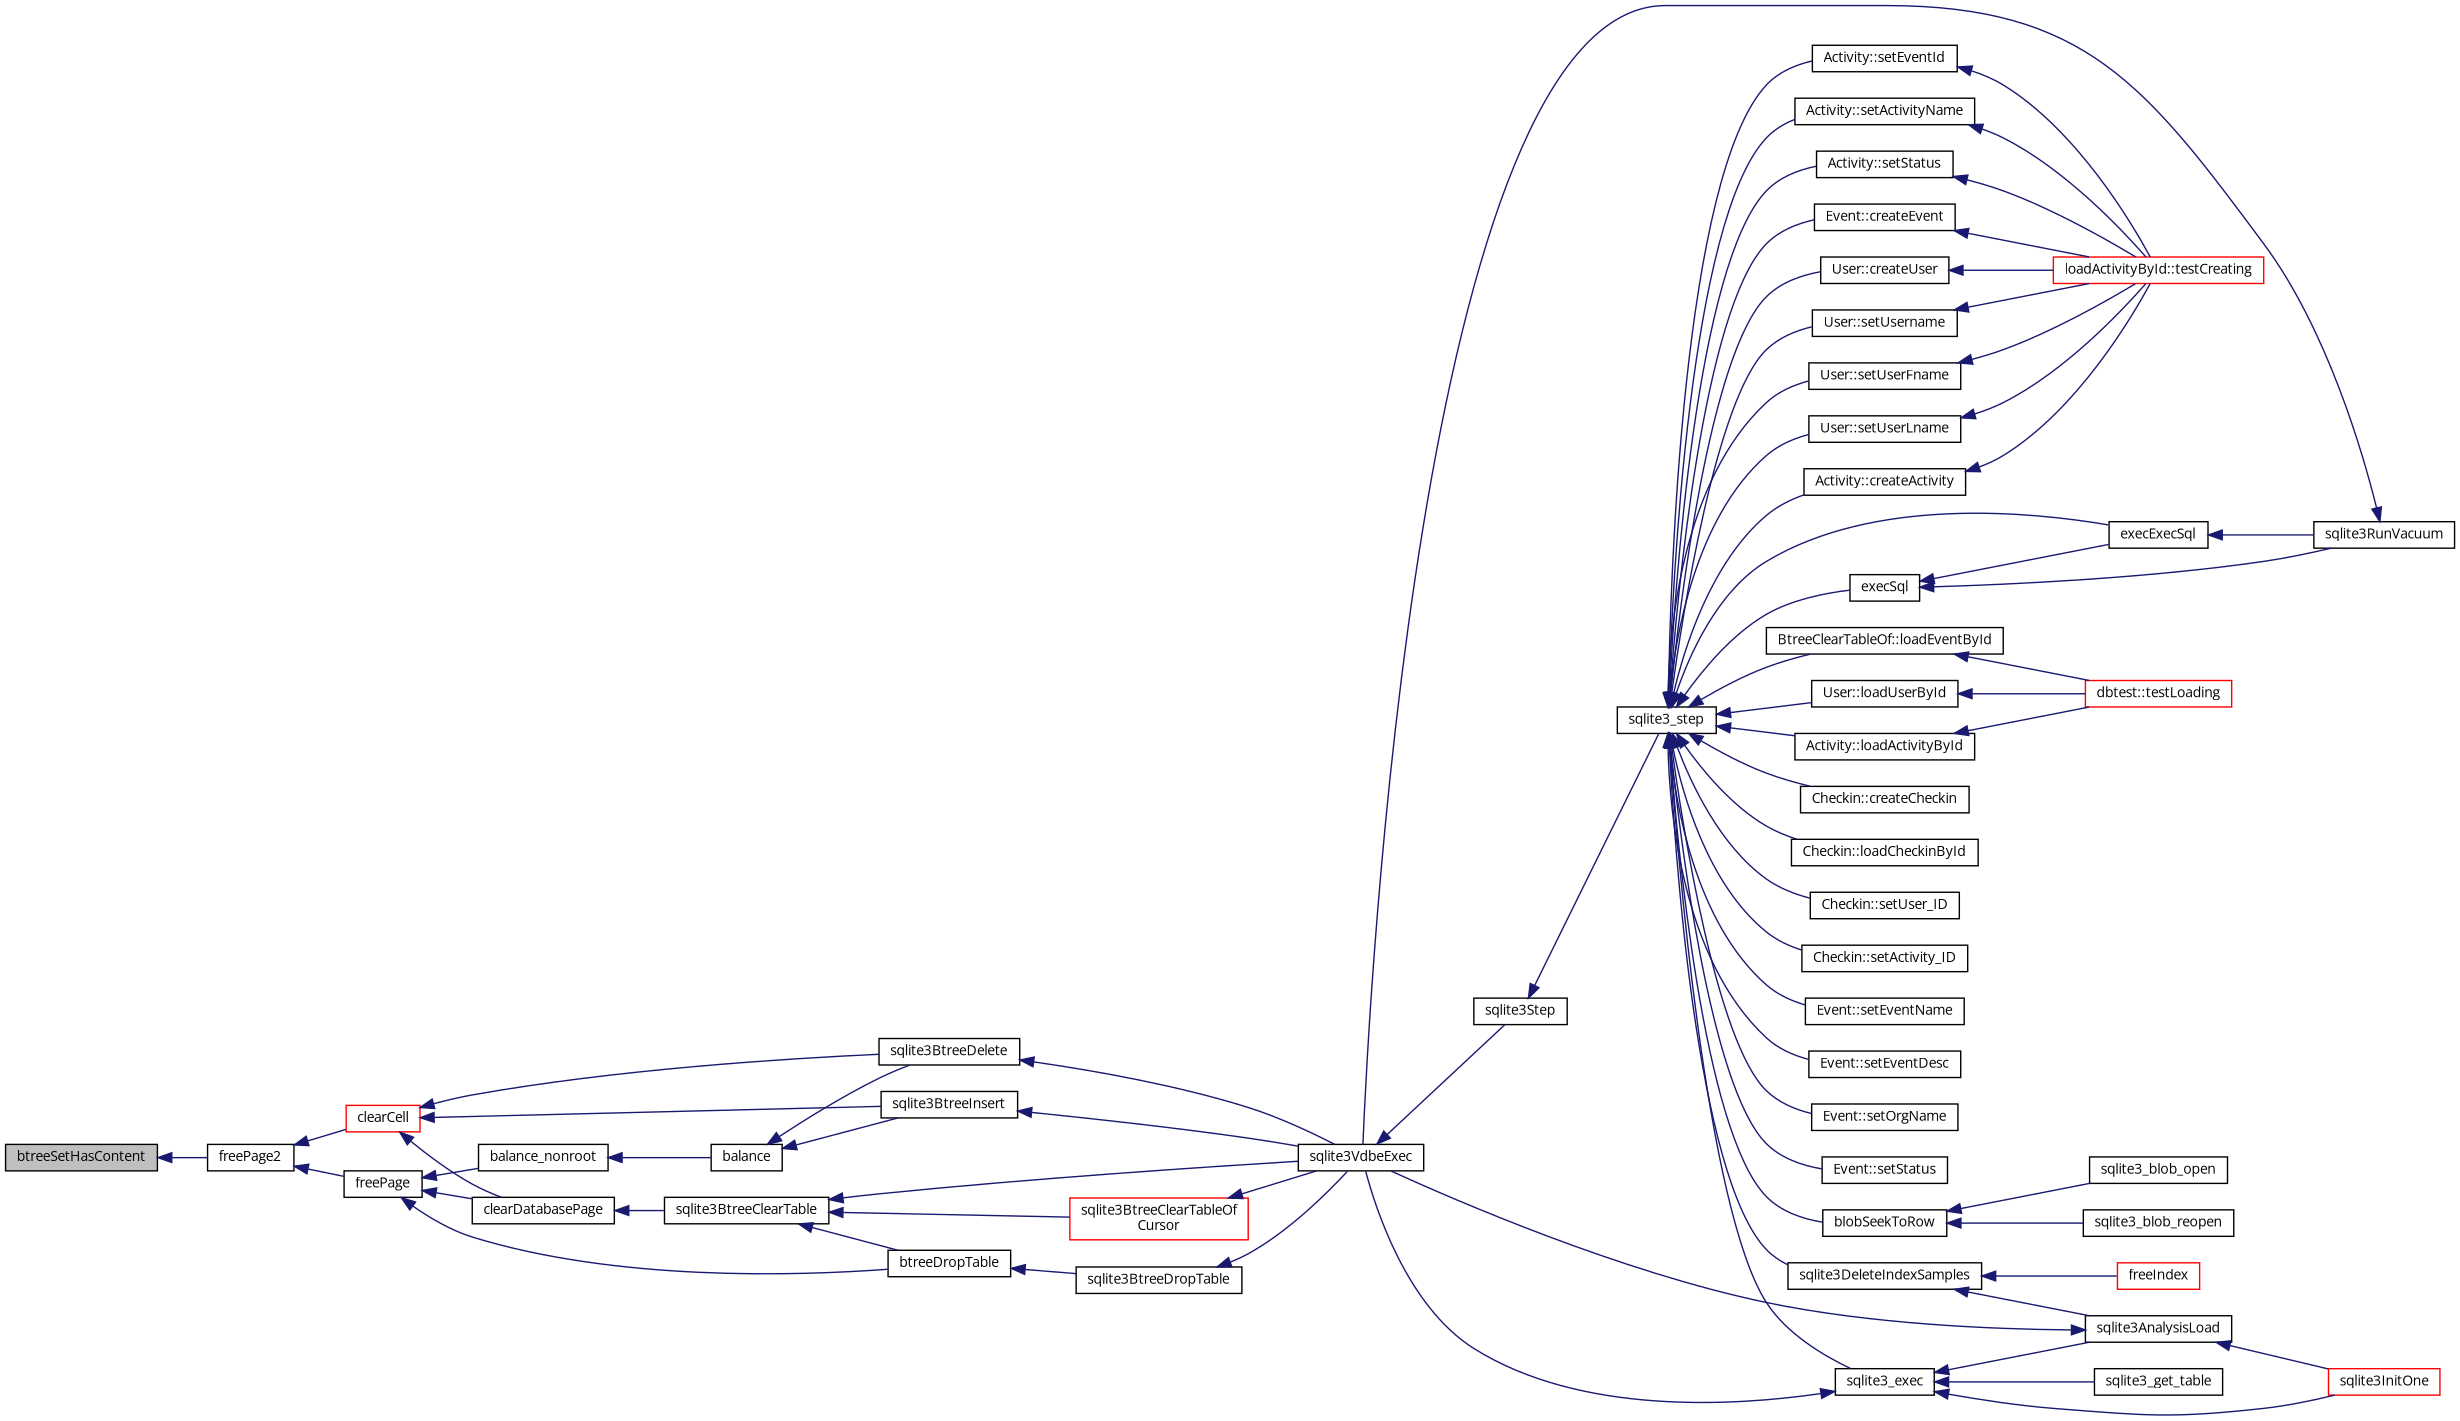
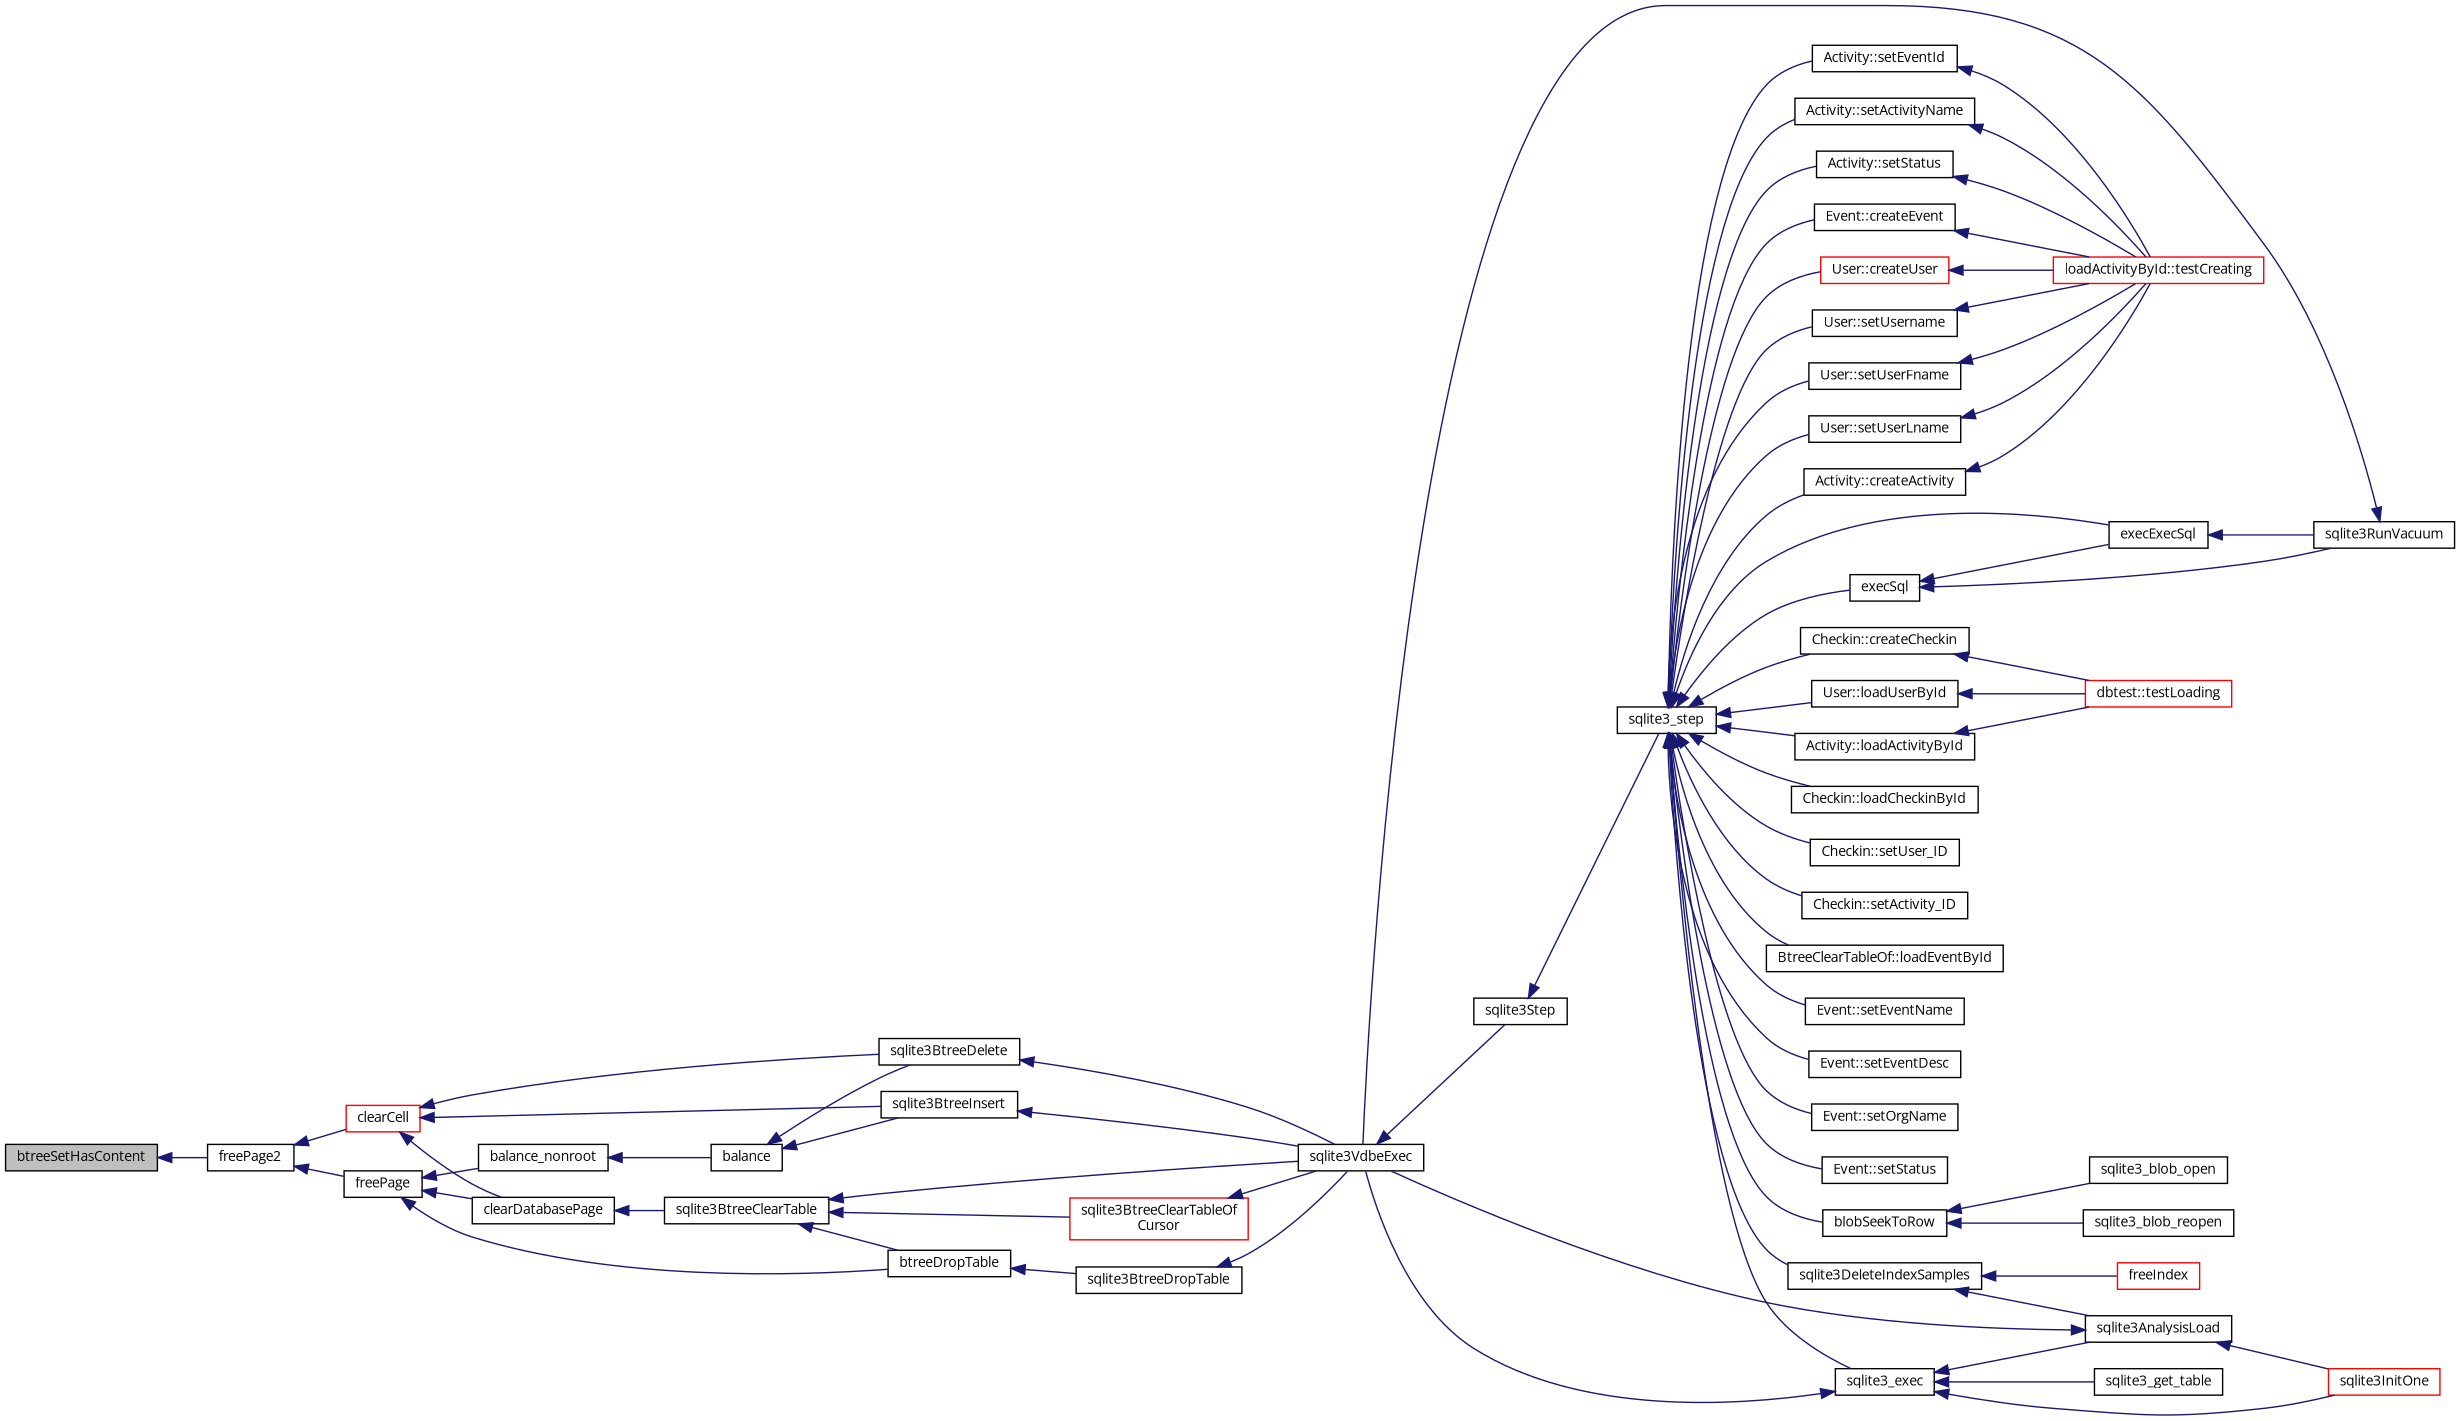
node "User::createUser": color black -> red
edge "dbtest::testLoading" -> "BtreeClearTableOf::loadEventById": now "dbtest::testLoading" -> "Checkin::createCheckin"
